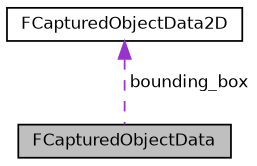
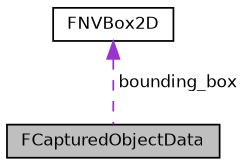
node "FCapturedObjectData2D": label "FCapturedObjectData2D" -> "FNVBox2D"
